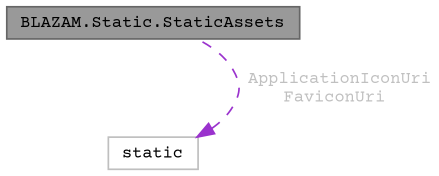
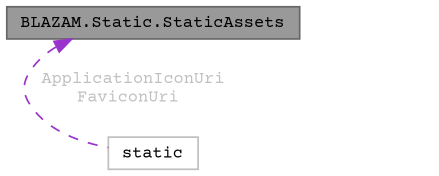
edge "BLAZAM.Static.StaticAssets" -> "static": reversed
